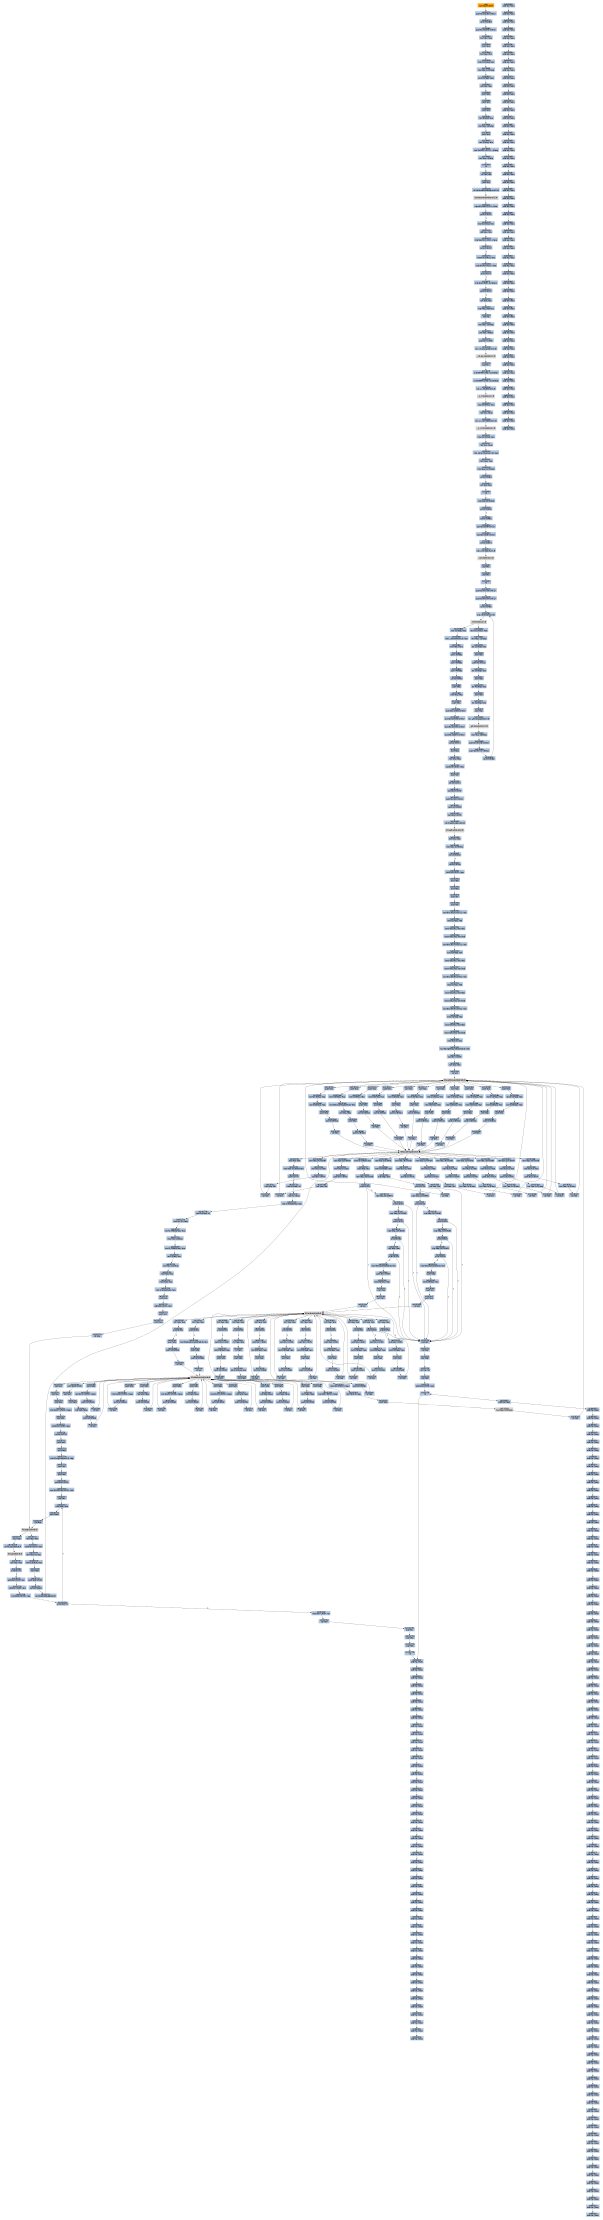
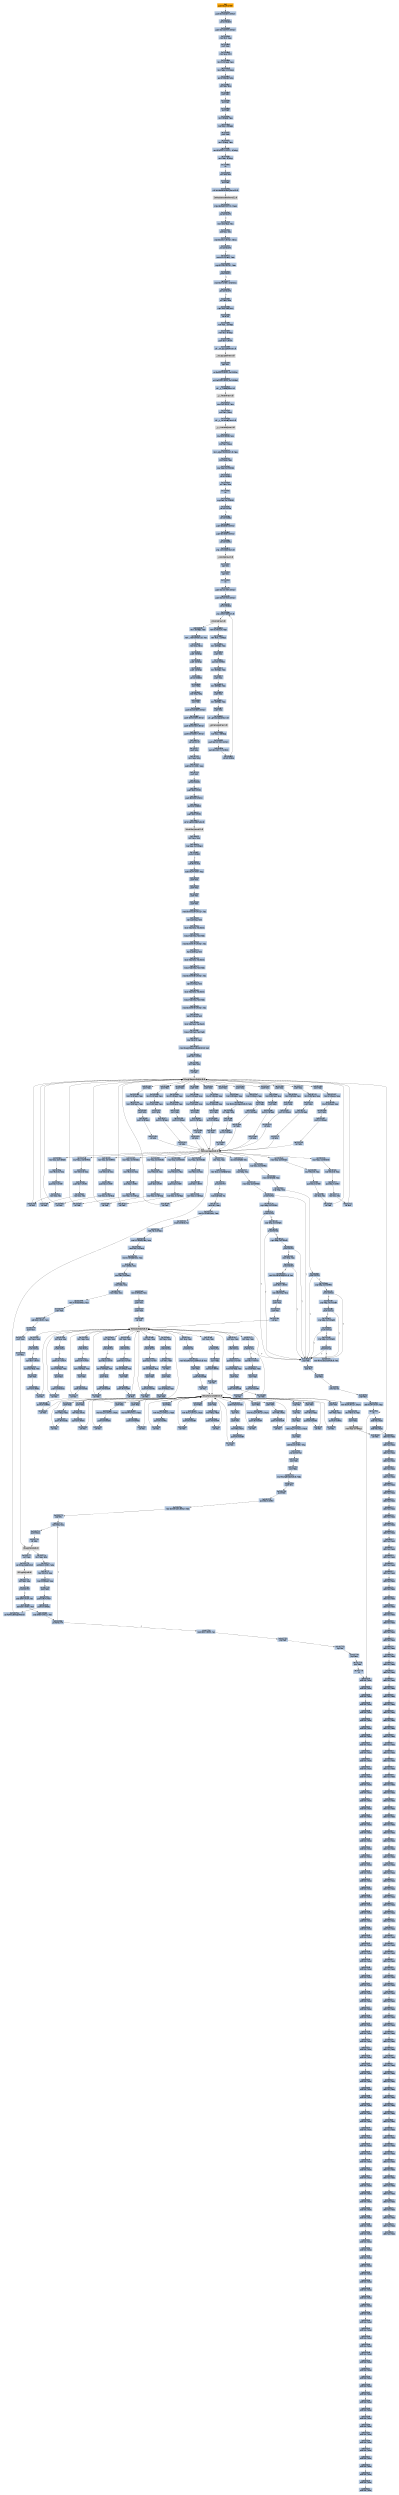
node "0x01007e21 pushl %ebp": removed
node "0x00000060 addb %al, (%eax)": added
